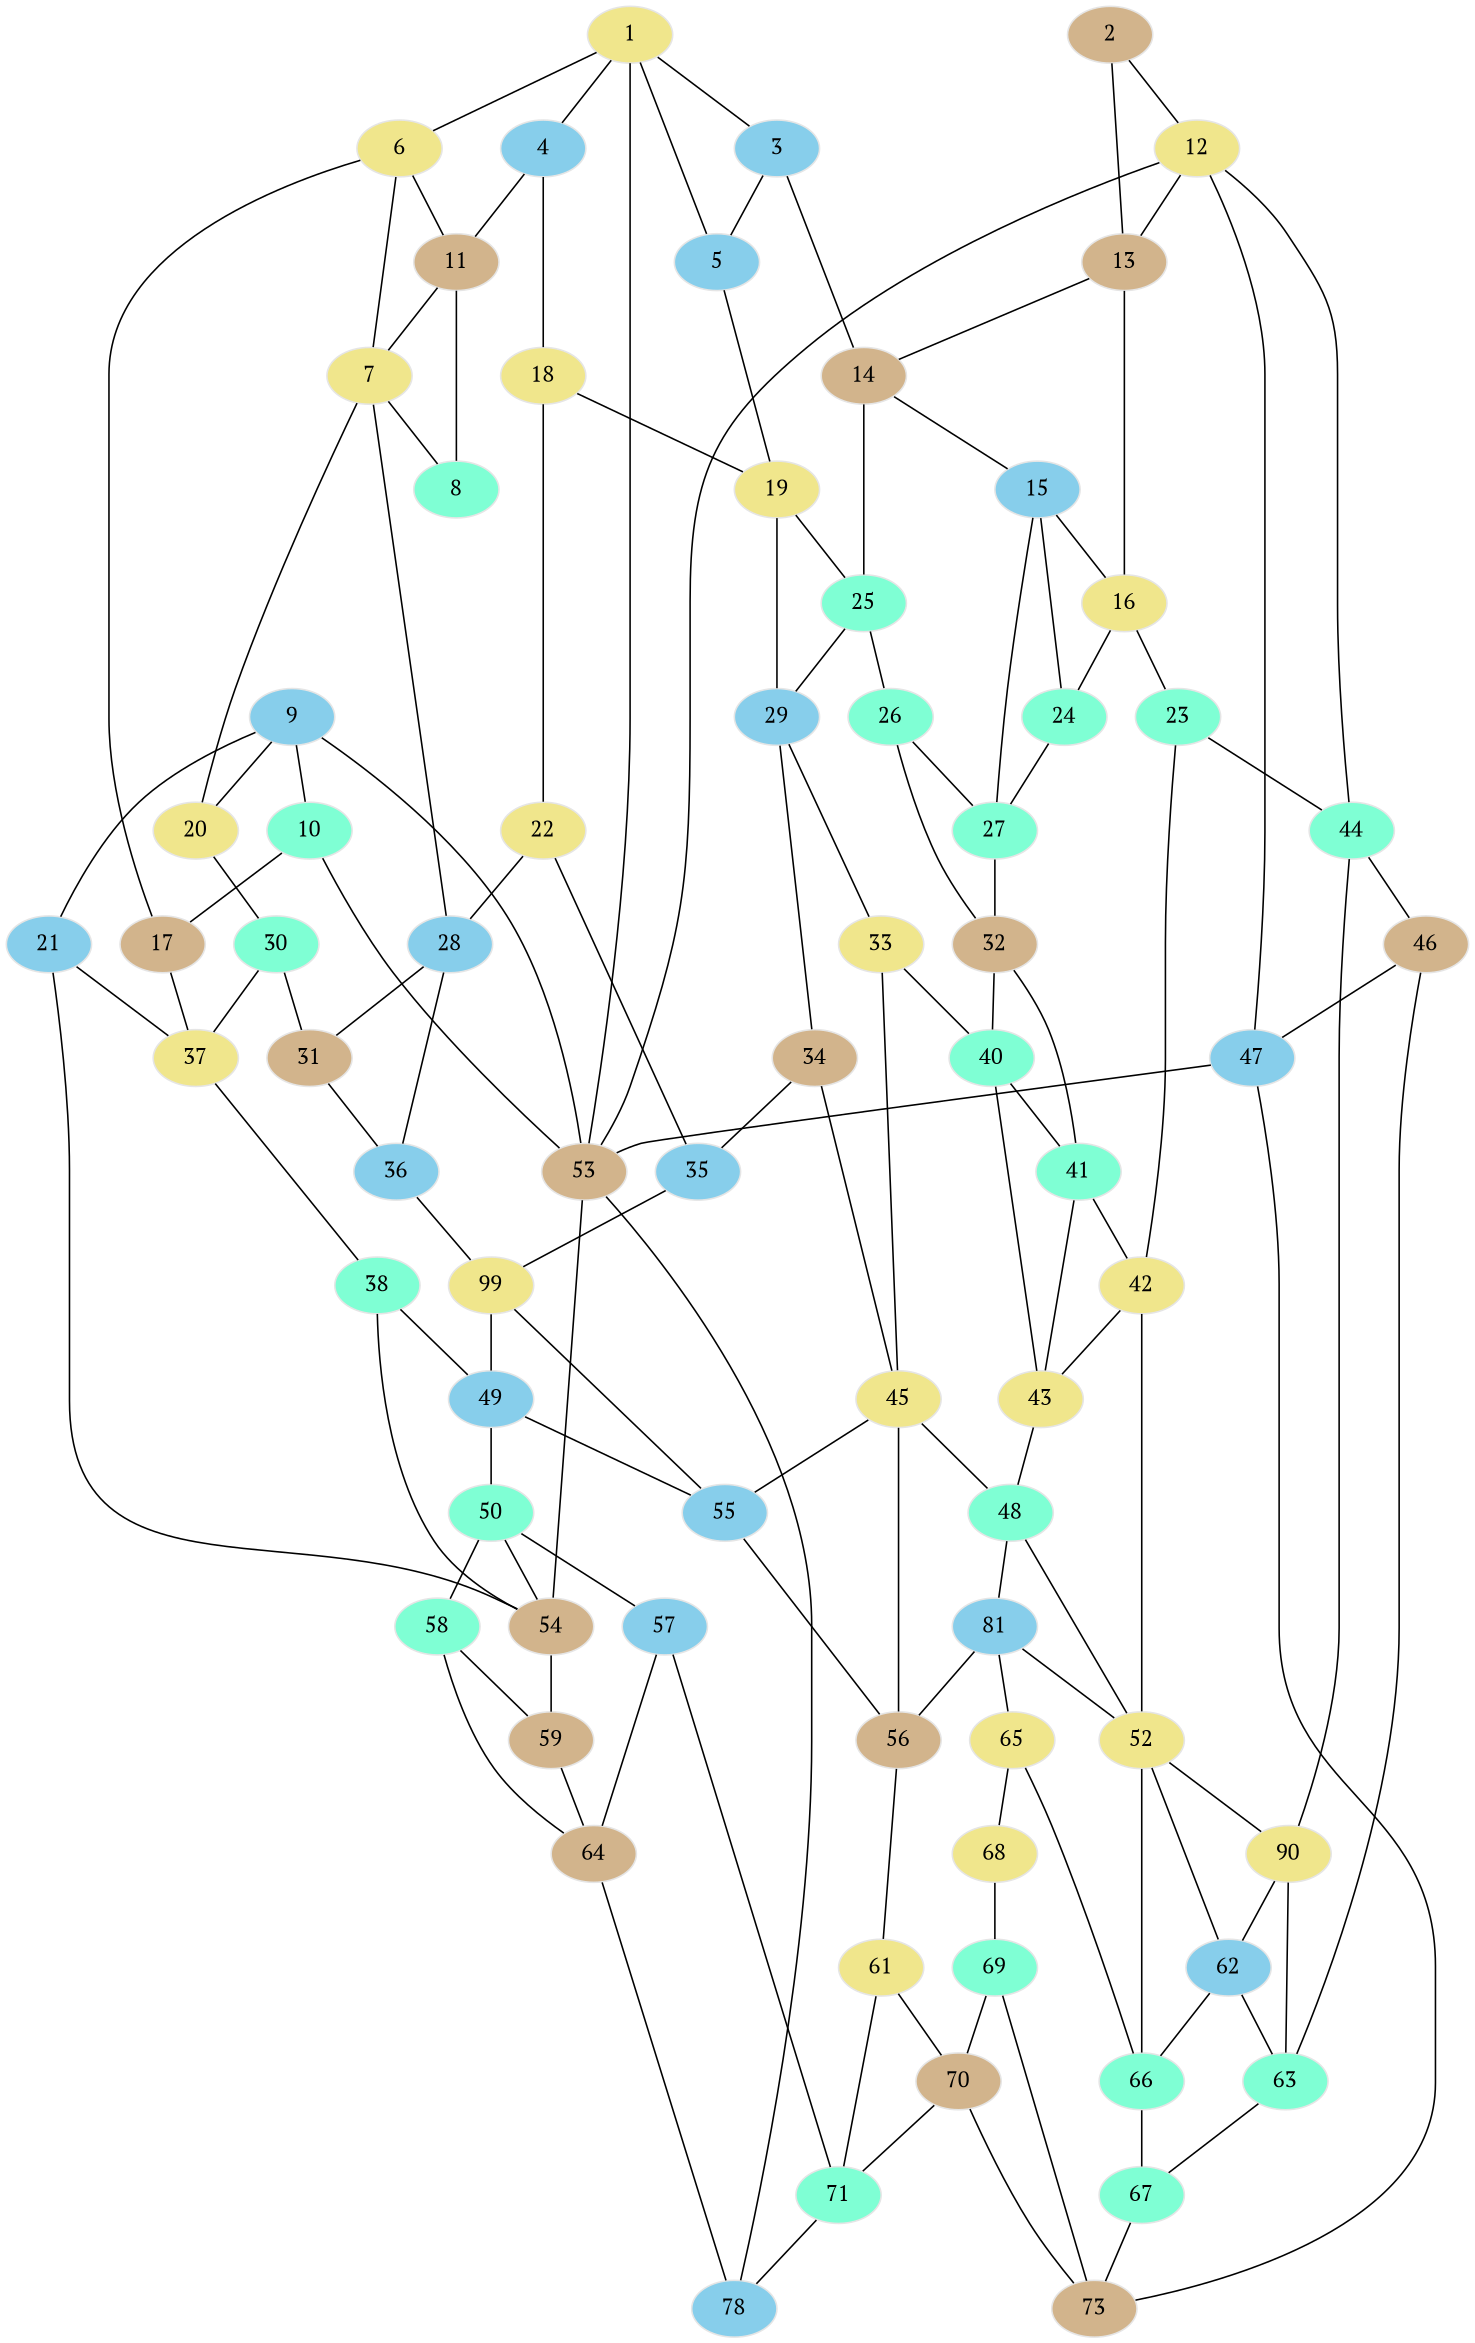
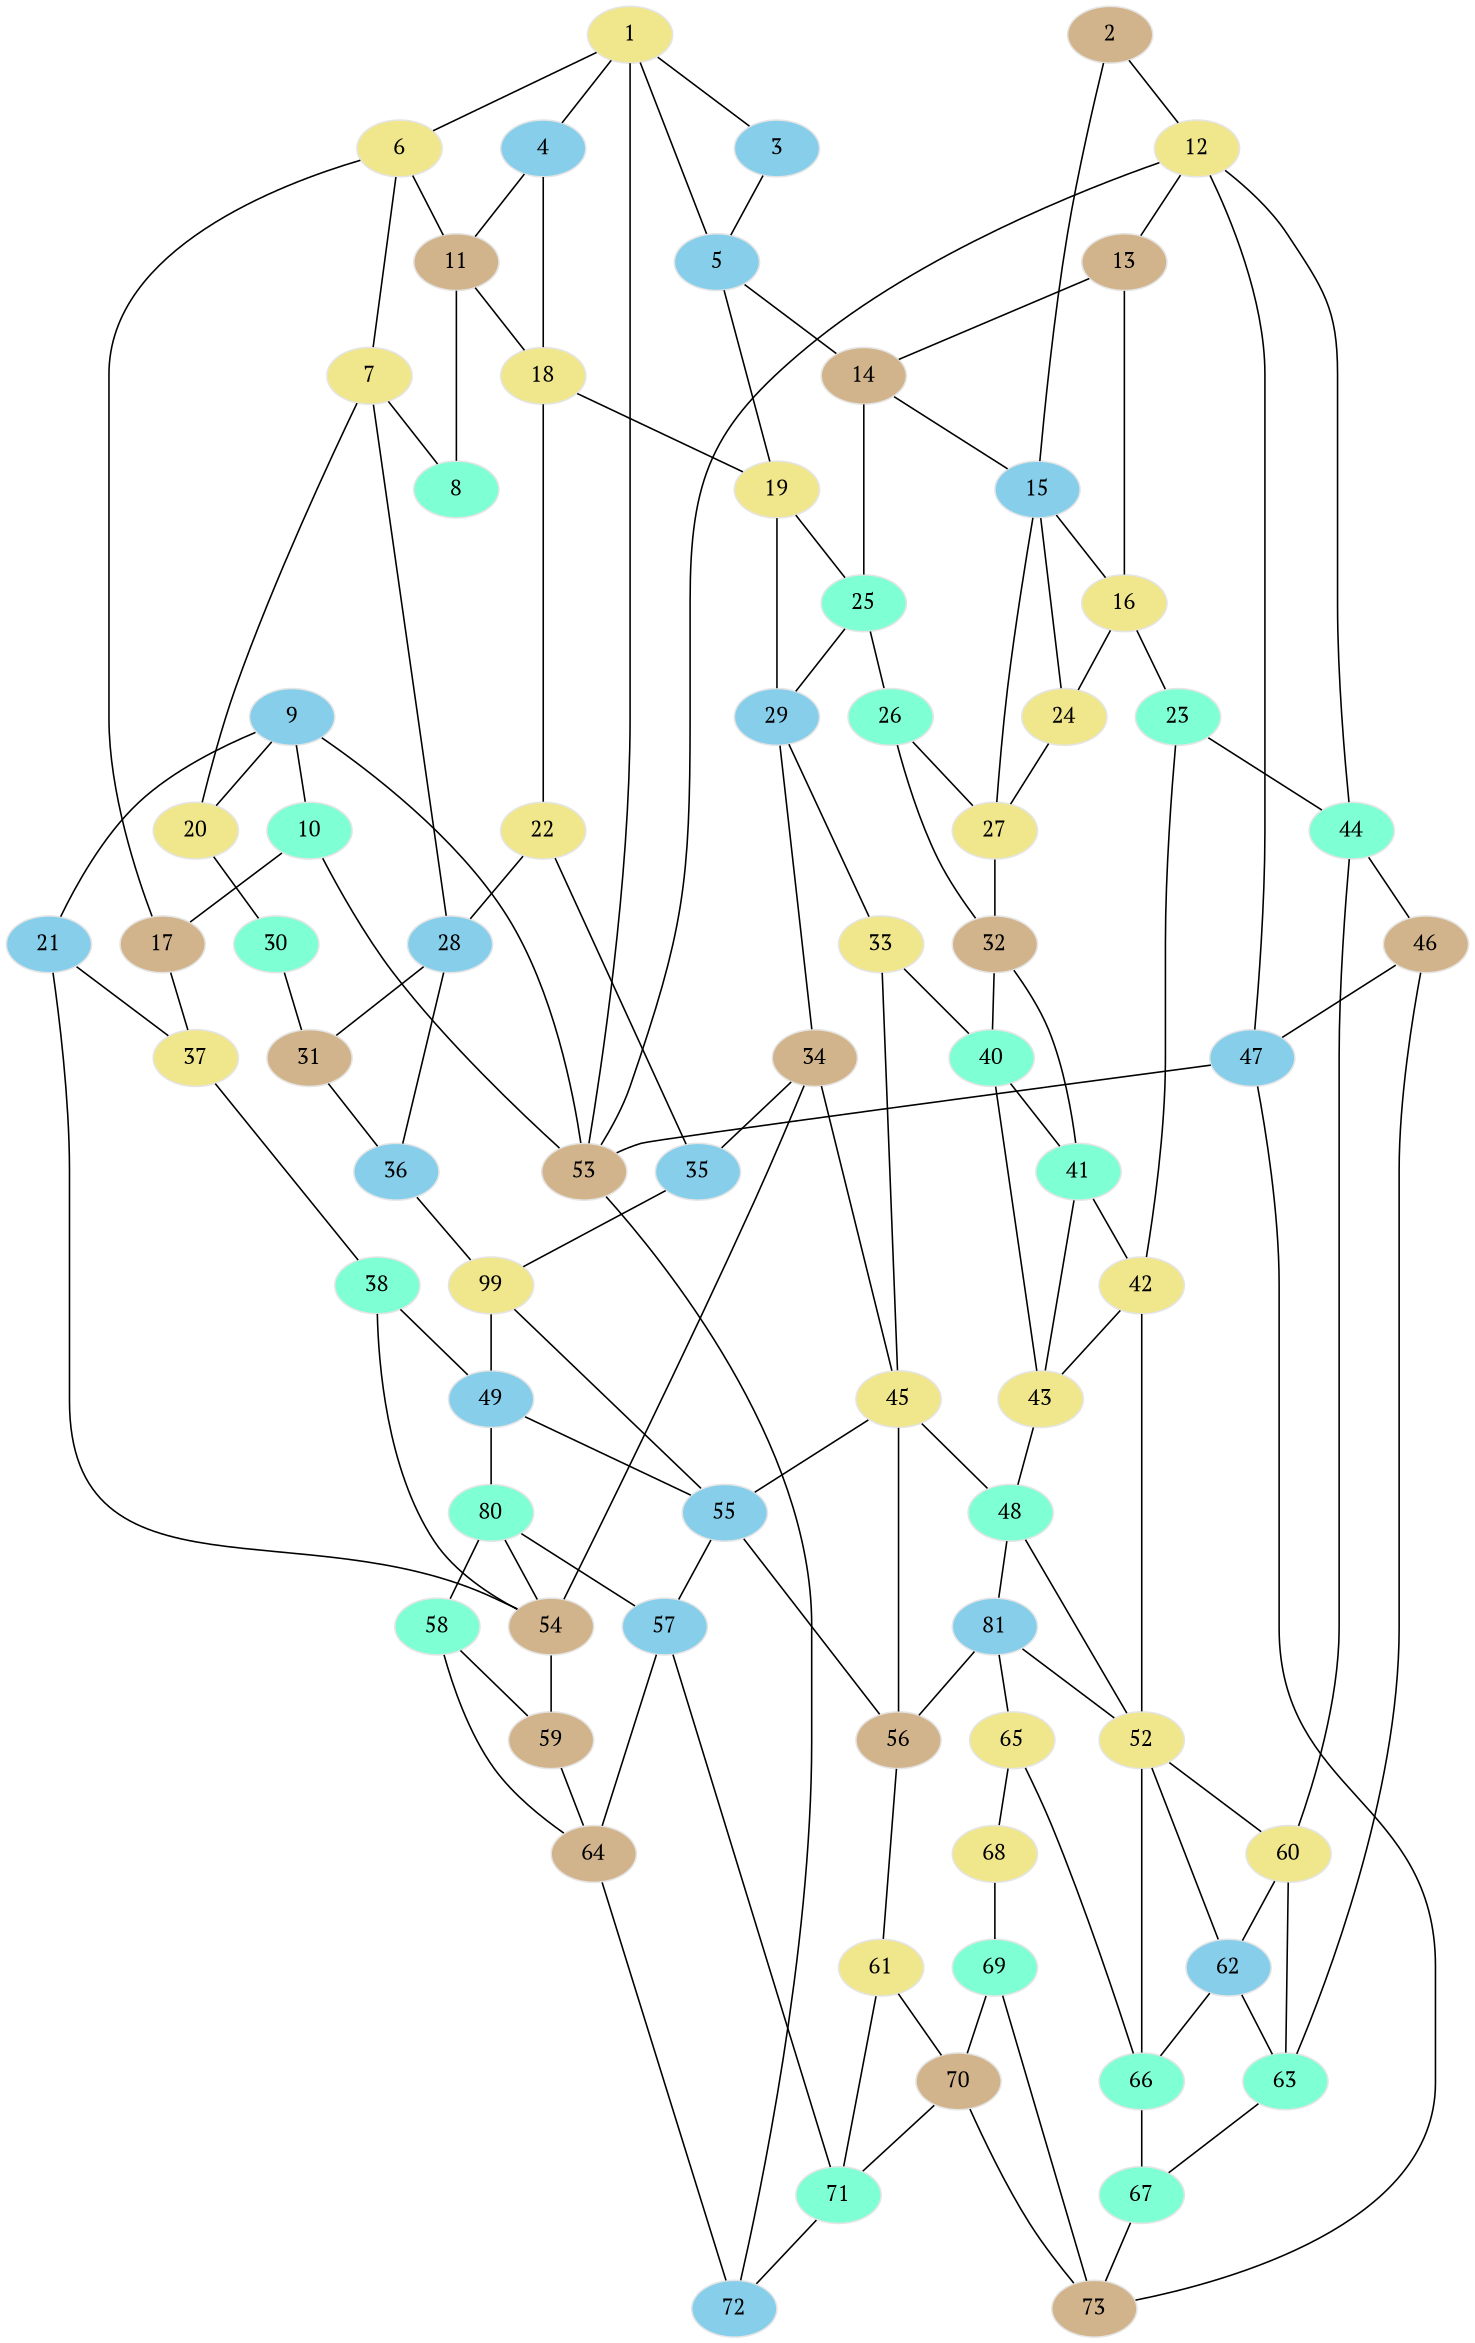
edge "2" -- "13": now "2" -- "15"
edge "3" -- "14": now "5" -- "14"
edge "11" -- "7": now "11" -- "18"
node "24": fillcolor aquamarine -> khaki
node "27": fillcolor aquamarine -> khaki
edge "30" -- "37": removed
edge "53" -- "54": now "34" -- "54"
node "50": label "50" -> "80"
edge "55" -- "57": added
node "90": label "90" -> "60"
node "78": label "78" -> "72"
